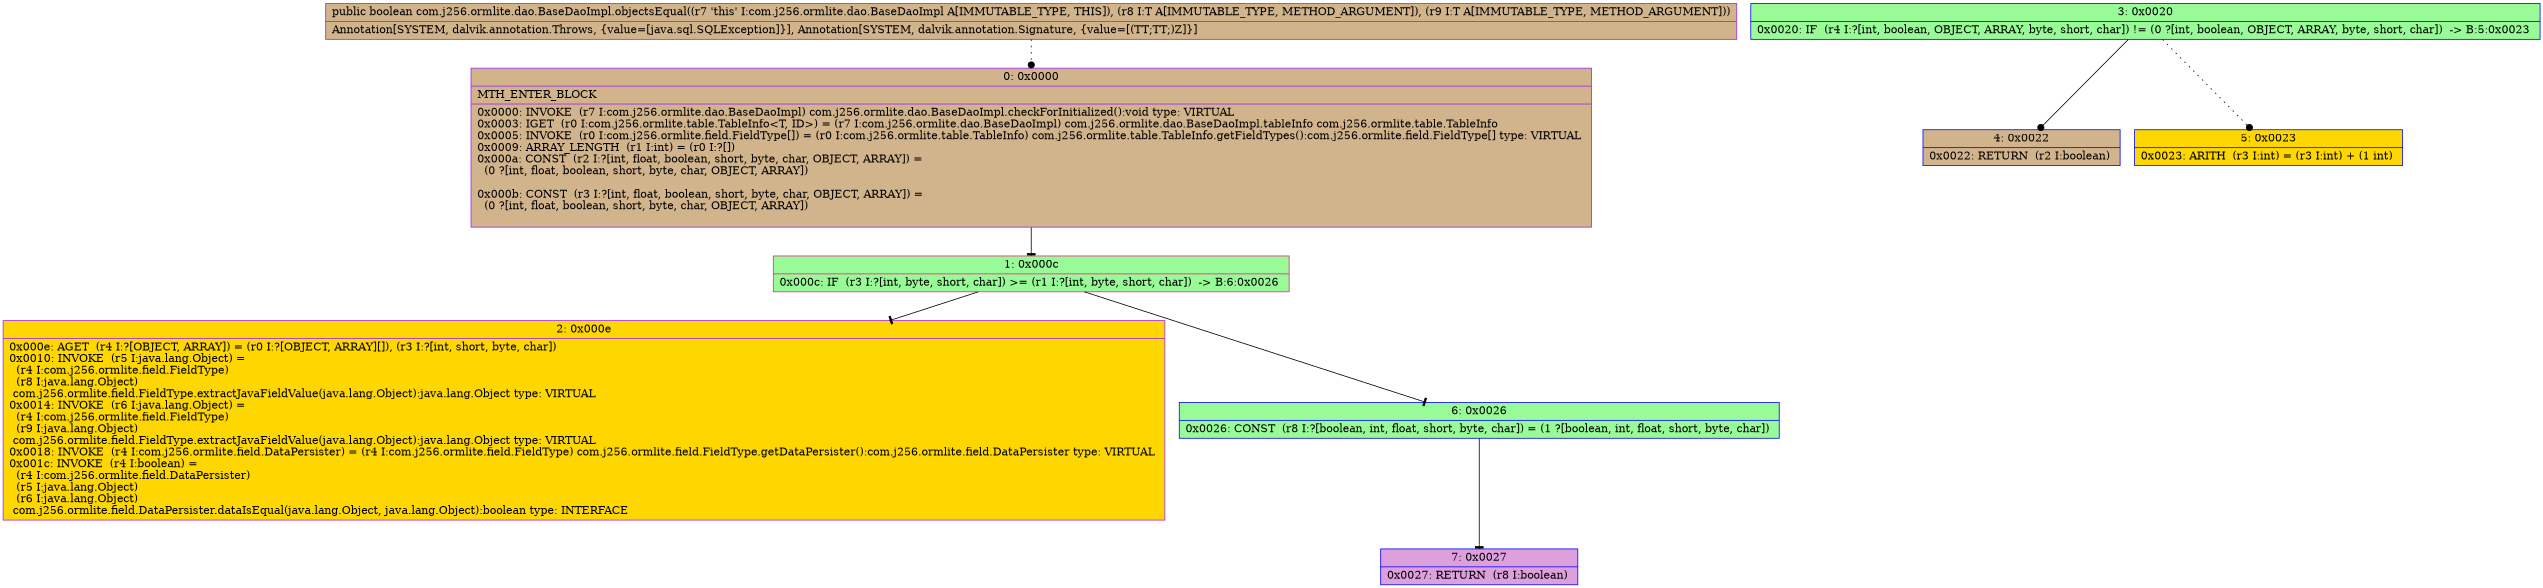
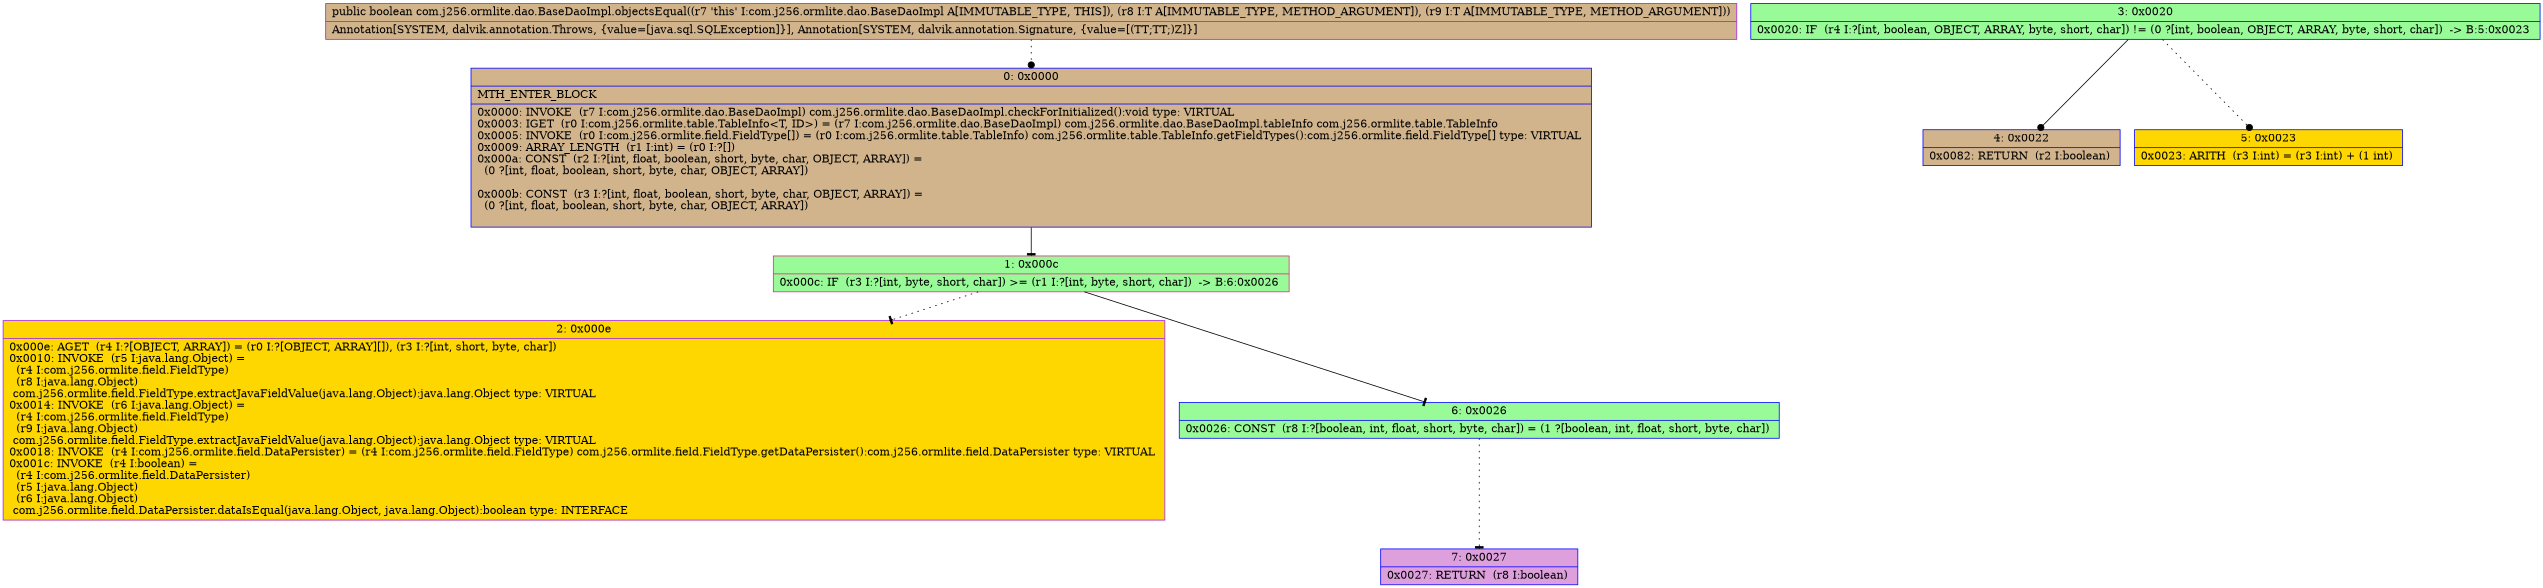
node "0: 0x0000": color purple -> blue
node "4: 0x0022": text "0x0022: RETURN  (r2 I:boolean)" -> "0x0082: RETURN  (r2 I:boolean)"
edge "1: 0x000c" -> "2: 0x000e": style solid -> dotted
edge "6: 0x0026" -> "7: 0x0027": style solid -> dotted
